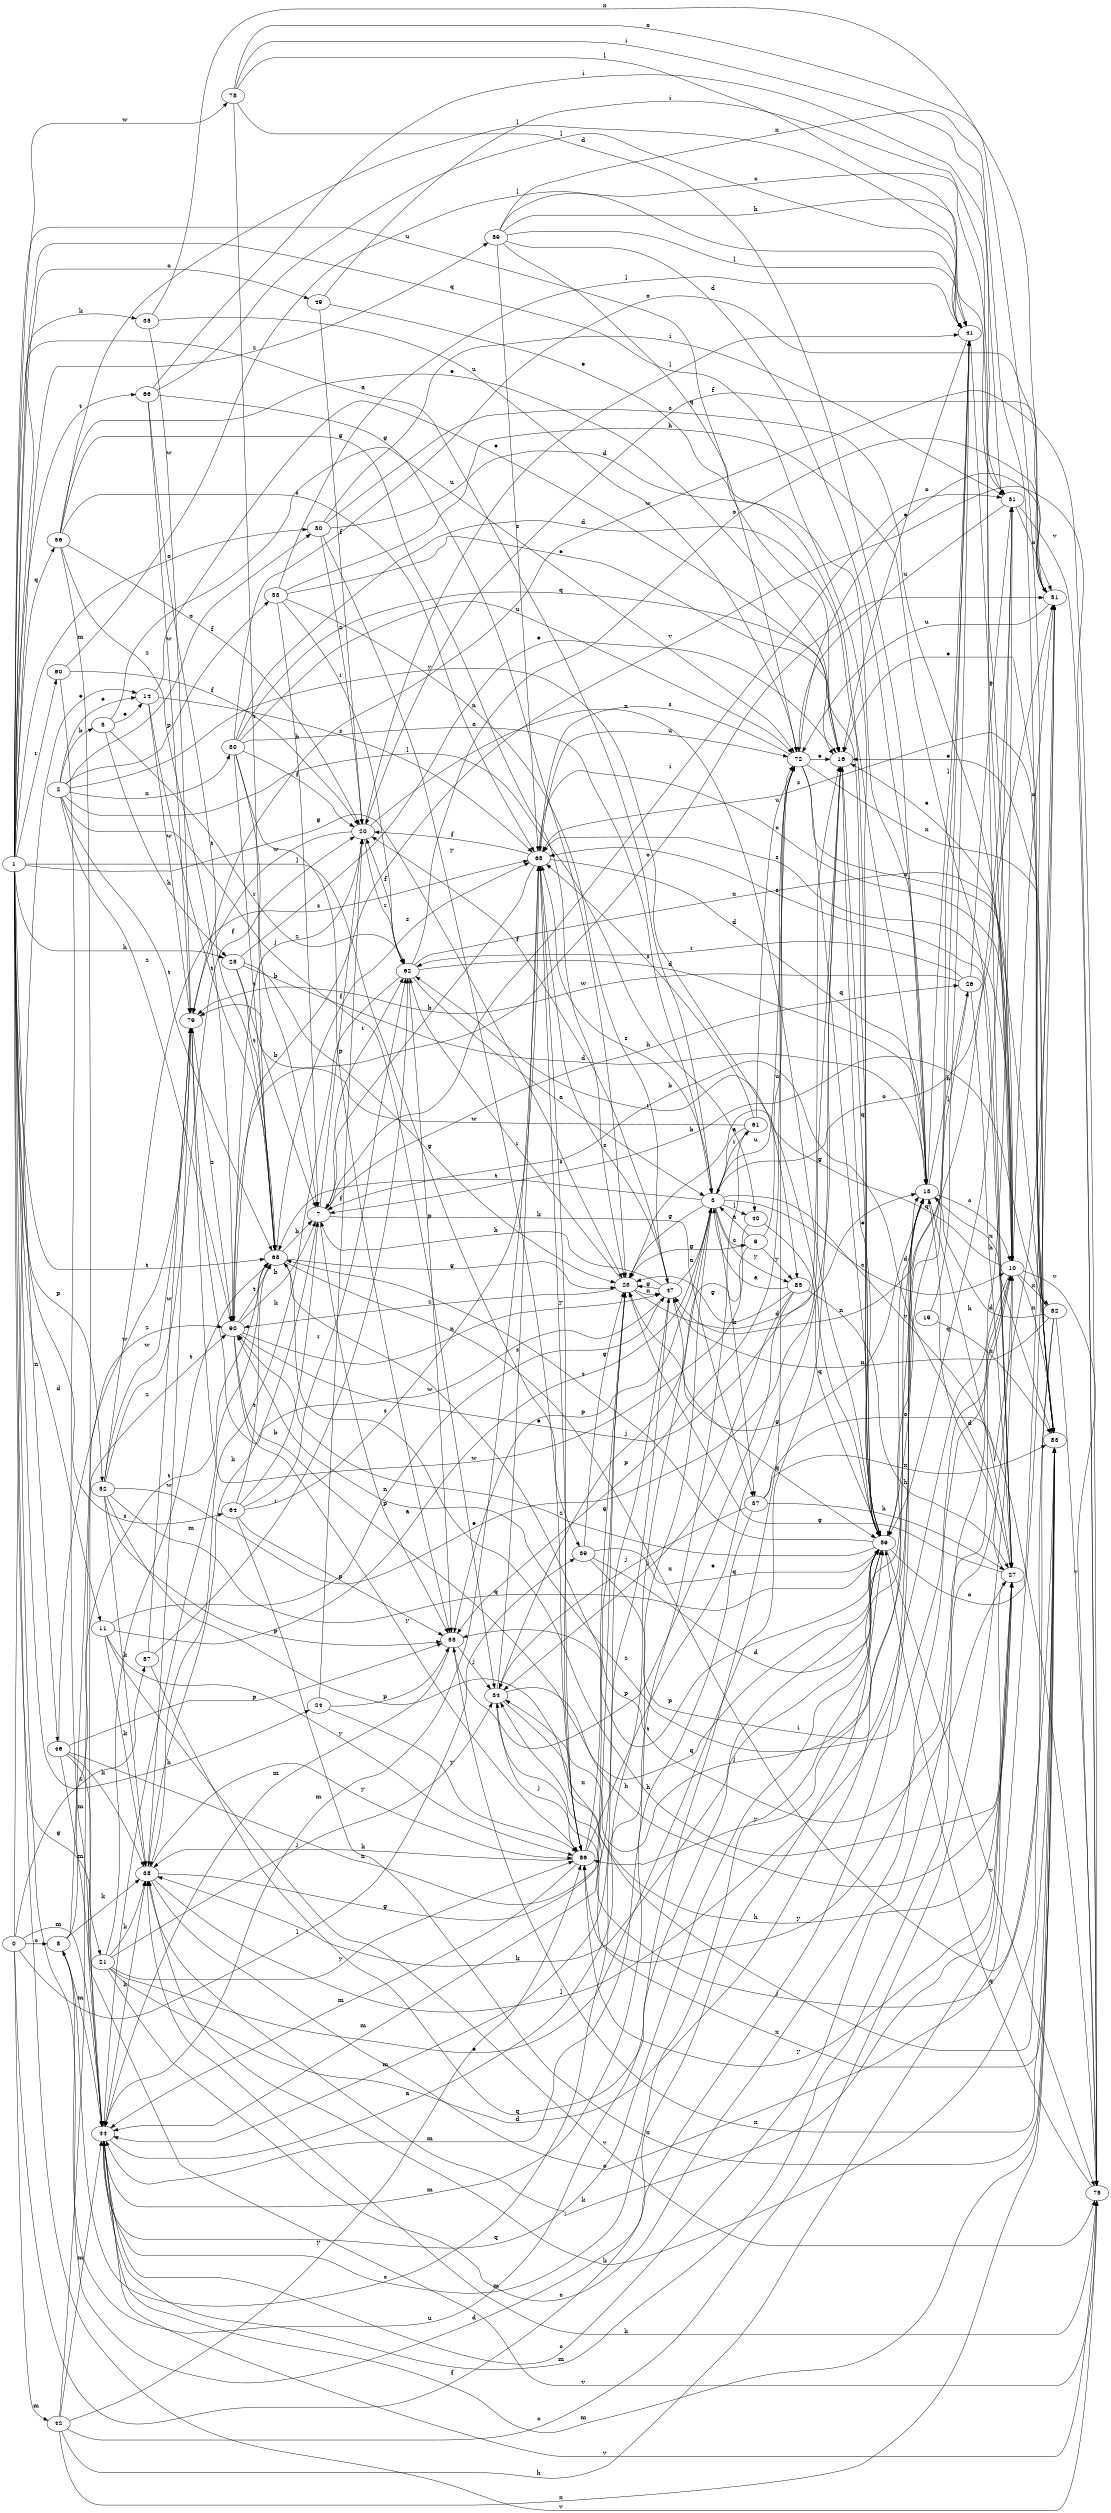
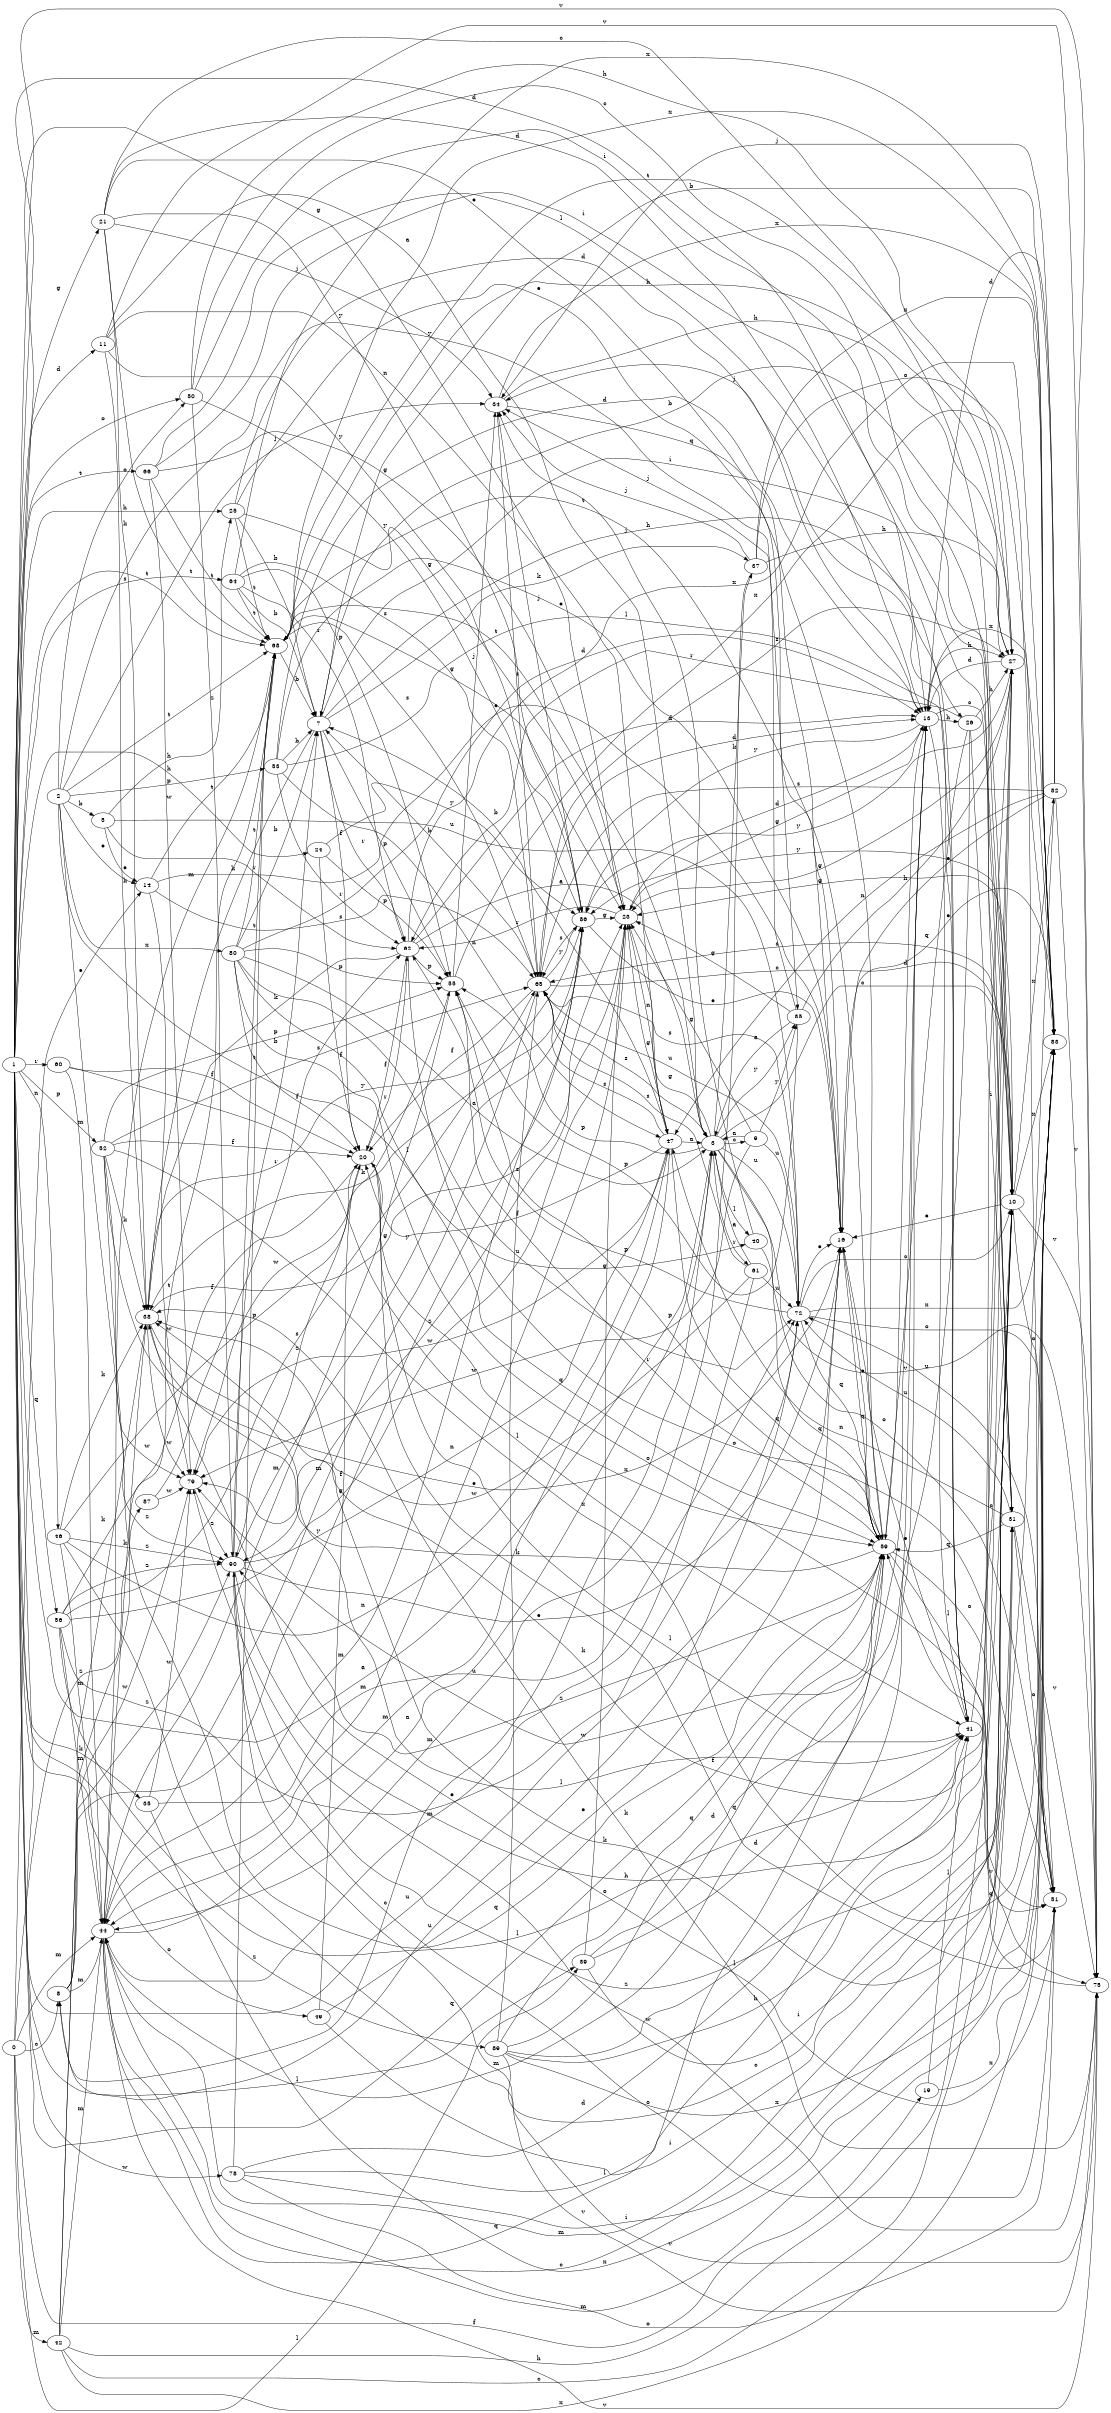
edge "50" -> "20": now "50" -> "90"
edge "87" -> "59": removed, label "q"
edge "0" -> "59": now "0" -> "19"
